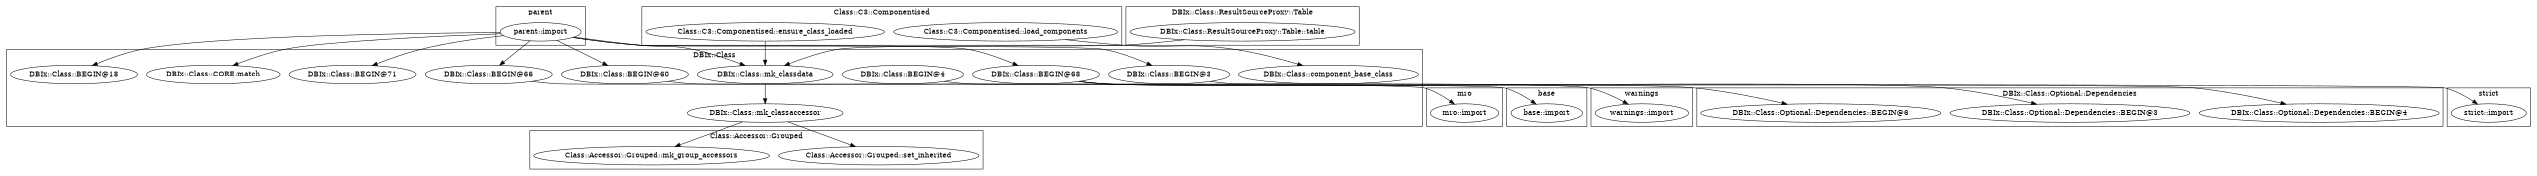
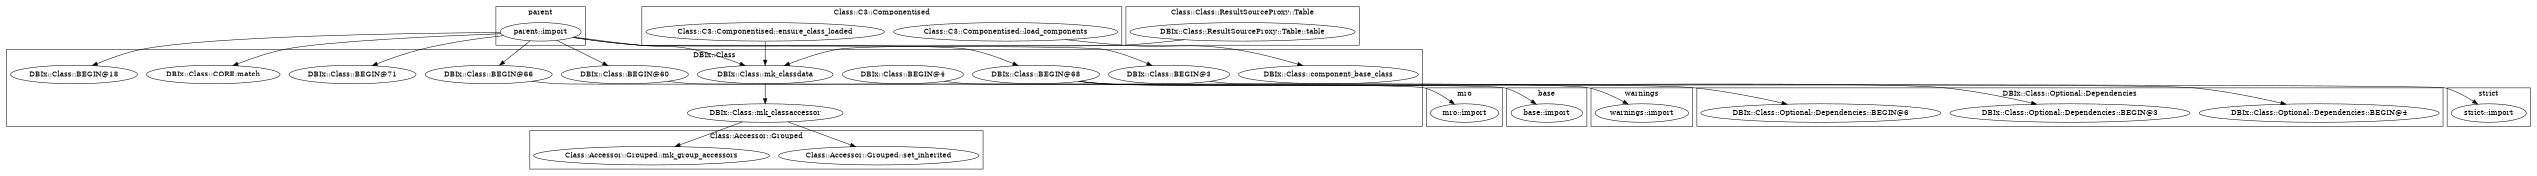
cluster "DBIx::Class::ResultSourceProxy::Table": label "DBIx::Class::ResultSourceProxy::Table" -> "Class::Class::ResultSourceProxy::Table"
